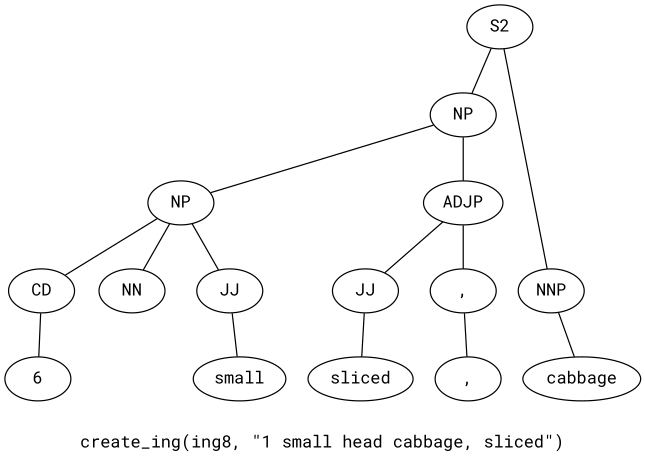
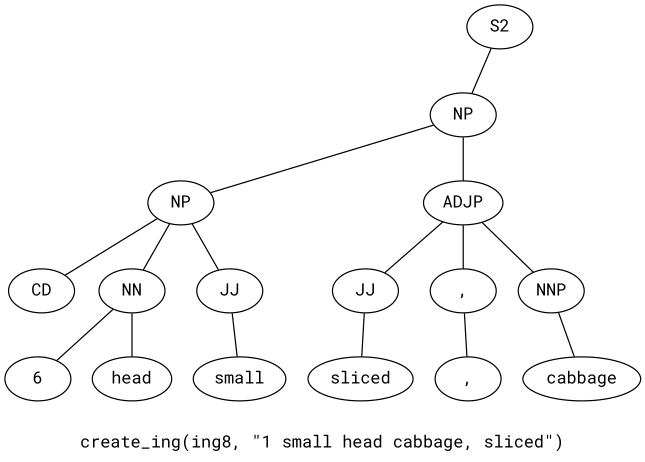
edge "S2" -- "NNP": now "ADJP" -- "NNP"
edge "CD" -- "6": now "NN" -- "6"
node "head": added
